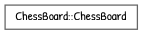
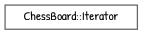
node "ChessBoard::ChessBoard": label "ChessBoard::ChessBoard" -> "ChessBoard::Iterator"
